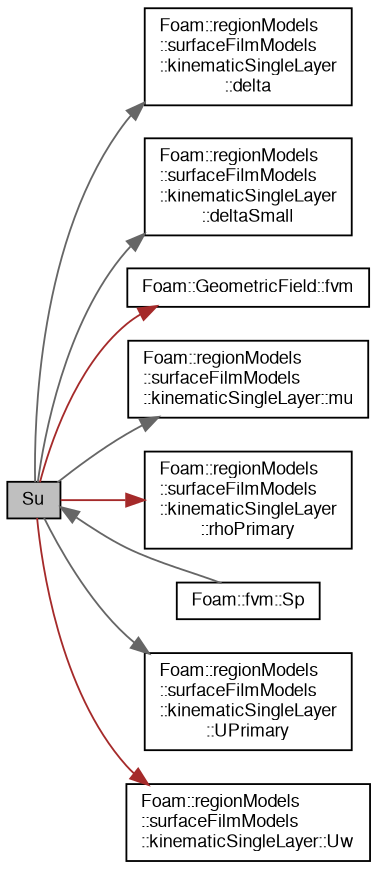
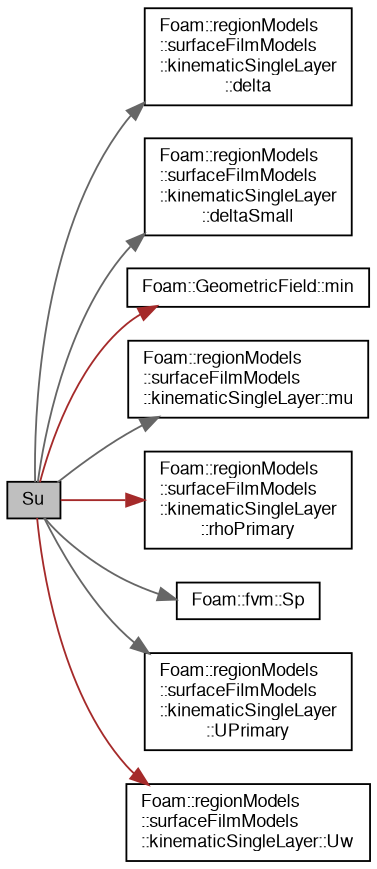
node "Foam::GeometricField::fvm": label "Foam::GeometricField::fvm" -> "Foam::GeometricField::min"
edge "Foam::fvm::Sp" -> "Su": reversed
